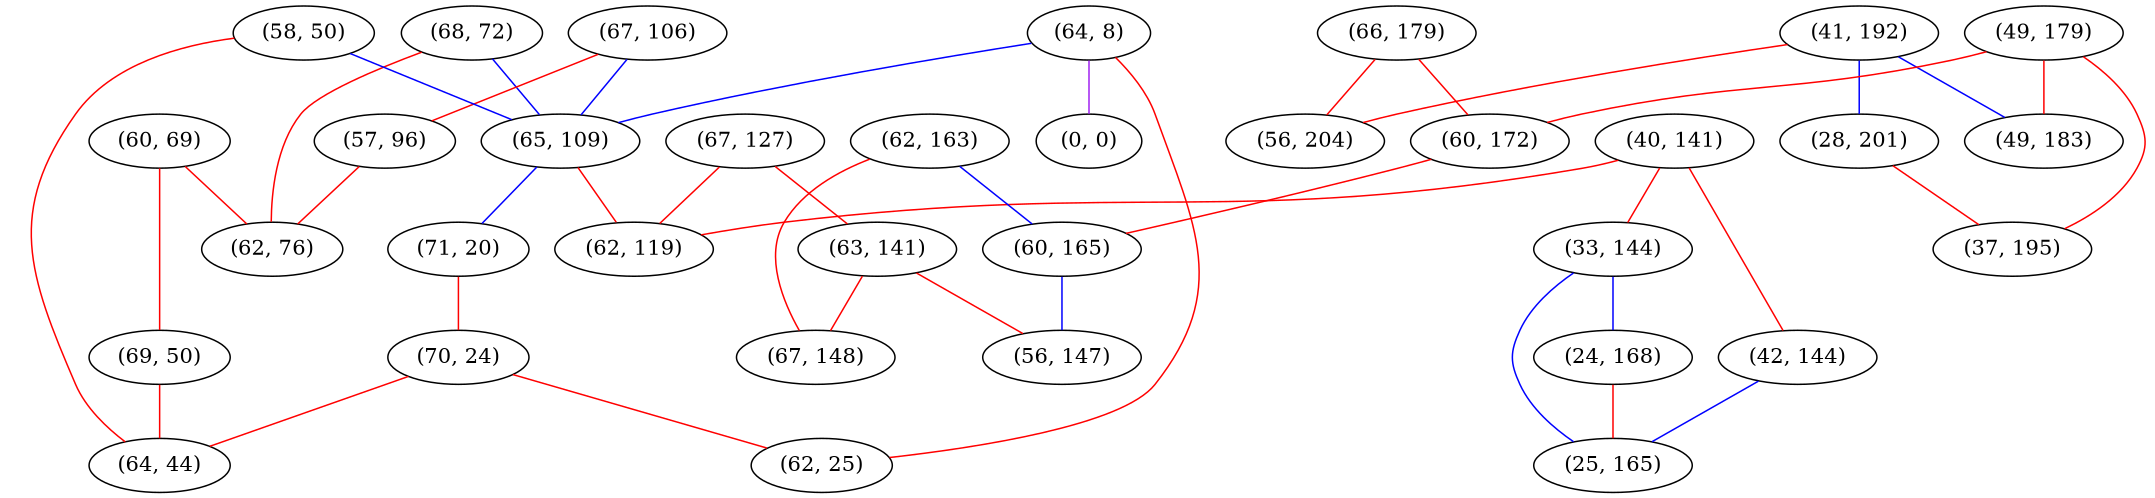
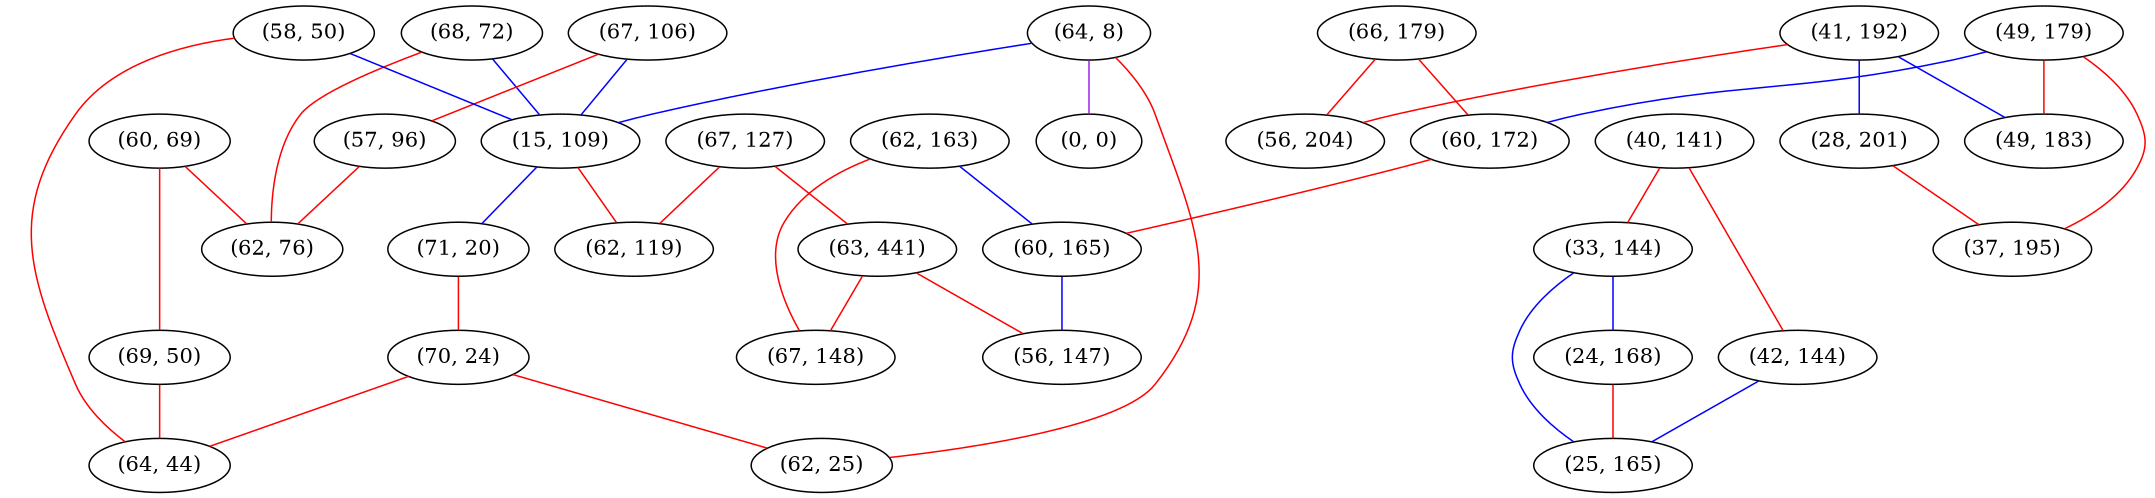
edge "(49, 179)" -- "(60, 172)": color red -> blue
node "(65, 109)": label "(65, 109)" -> "(15, 109)"
edge "(40, 141)" -- "(62, 119)": removed
node "(63, 141)": label "(63, 141)" -> "(63, 441)"
